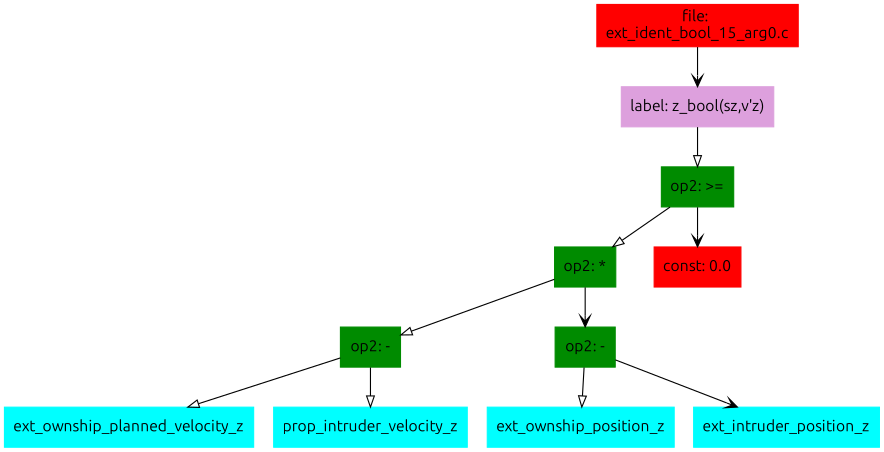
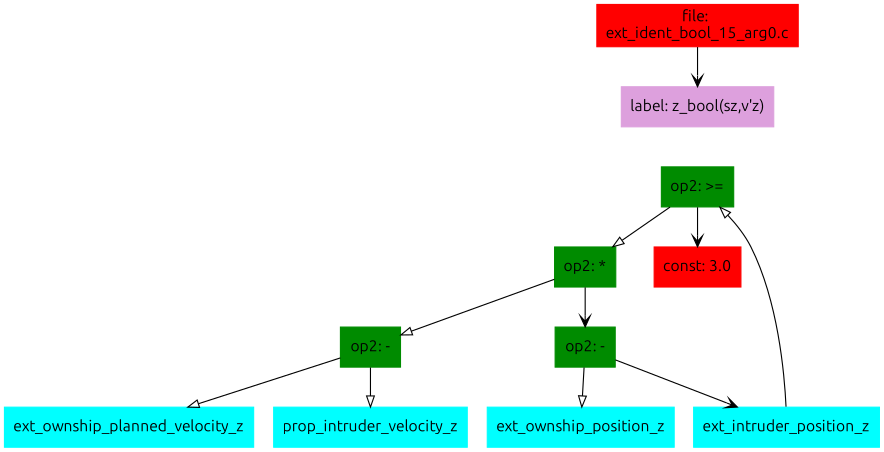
edge "label: z_bool(sz,v'z)" -> "op2: >=": now "ext_intruder_position_z" -> "op2: >="
node "const: 0.0": label "const: 0.0" -> "const: 3.0"
